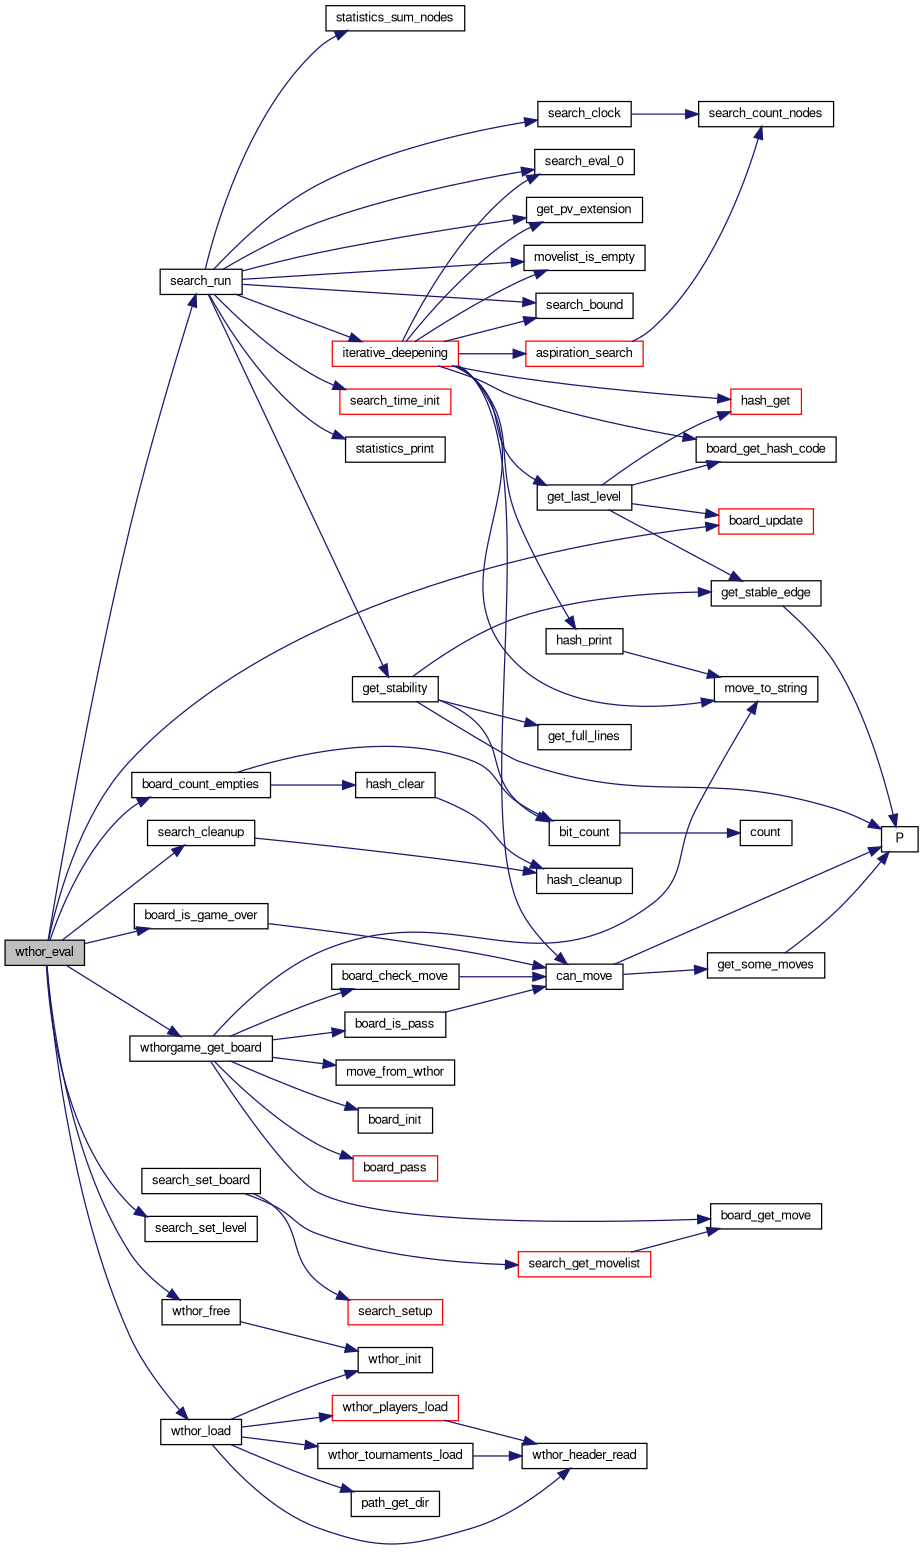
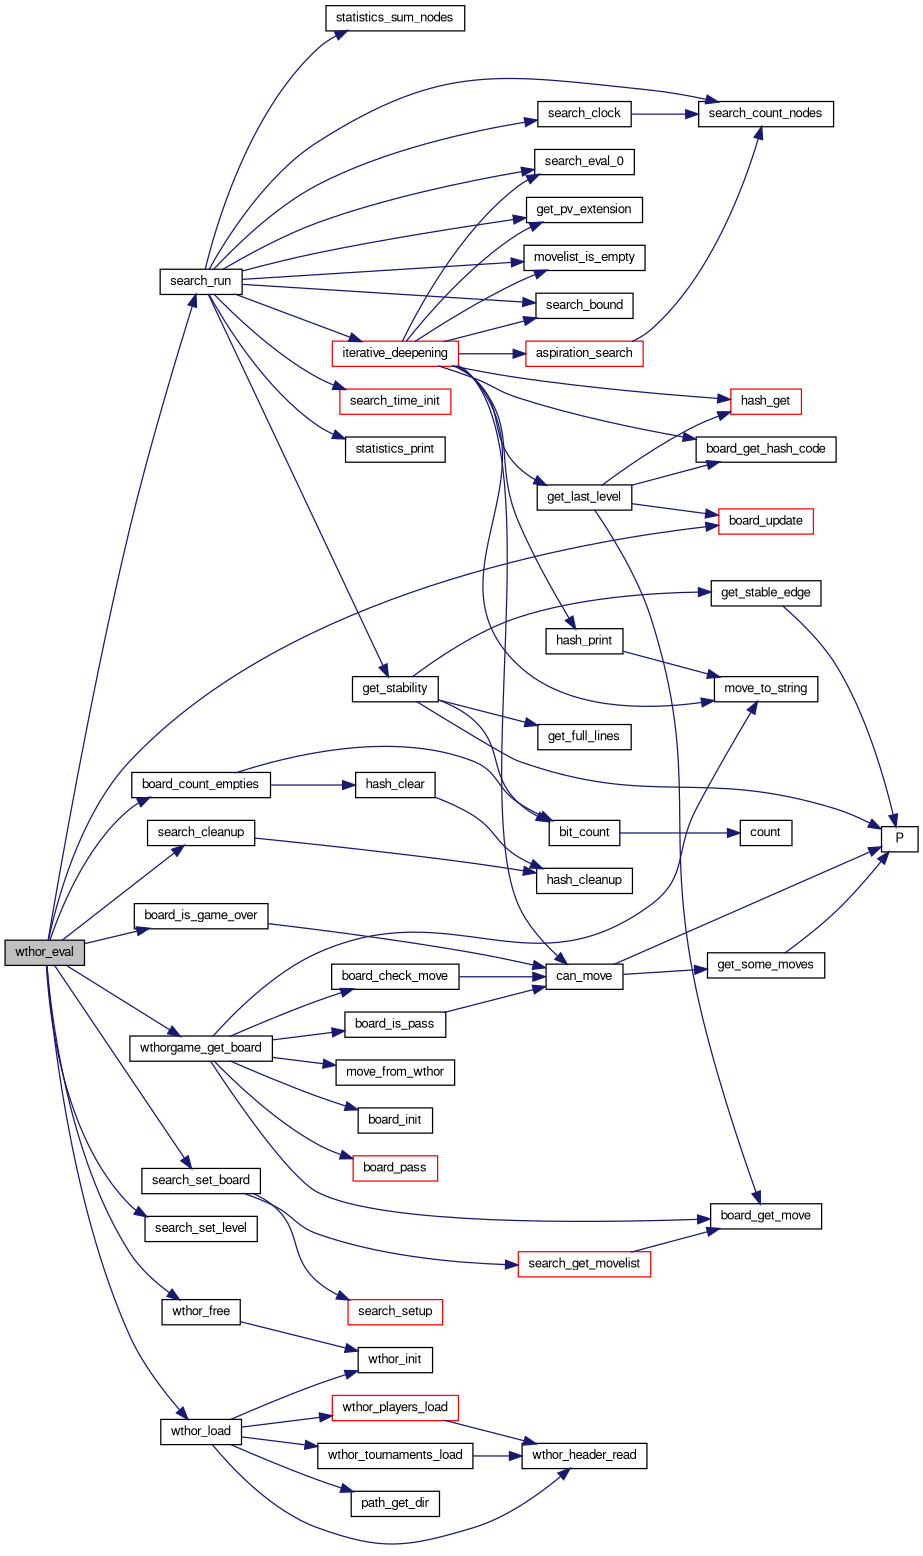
edge "search_run" -> "search_count_nodes": added
edge "get_last_level" -> "get_stable_edge": now "get_last_level" -> "board_get_move"
edge "wthor_eval" -> "search_set_board": added
